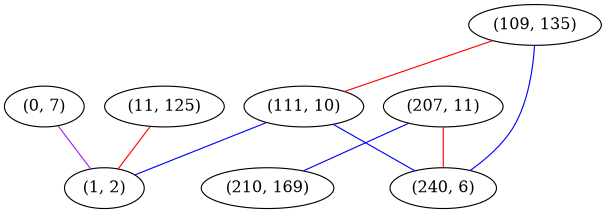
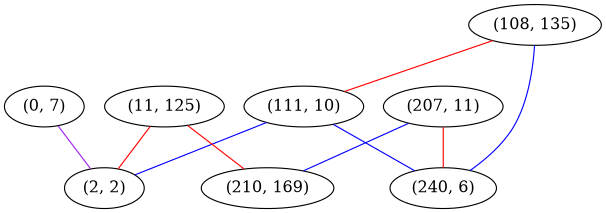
node "(109, 135)": label "(109, 135)" -> "(108, 135)"
edge "(11, 125)" -- "(210, 169)": added
node "(1, 2)": label "(1, 2)" -> "(2, 2)"
